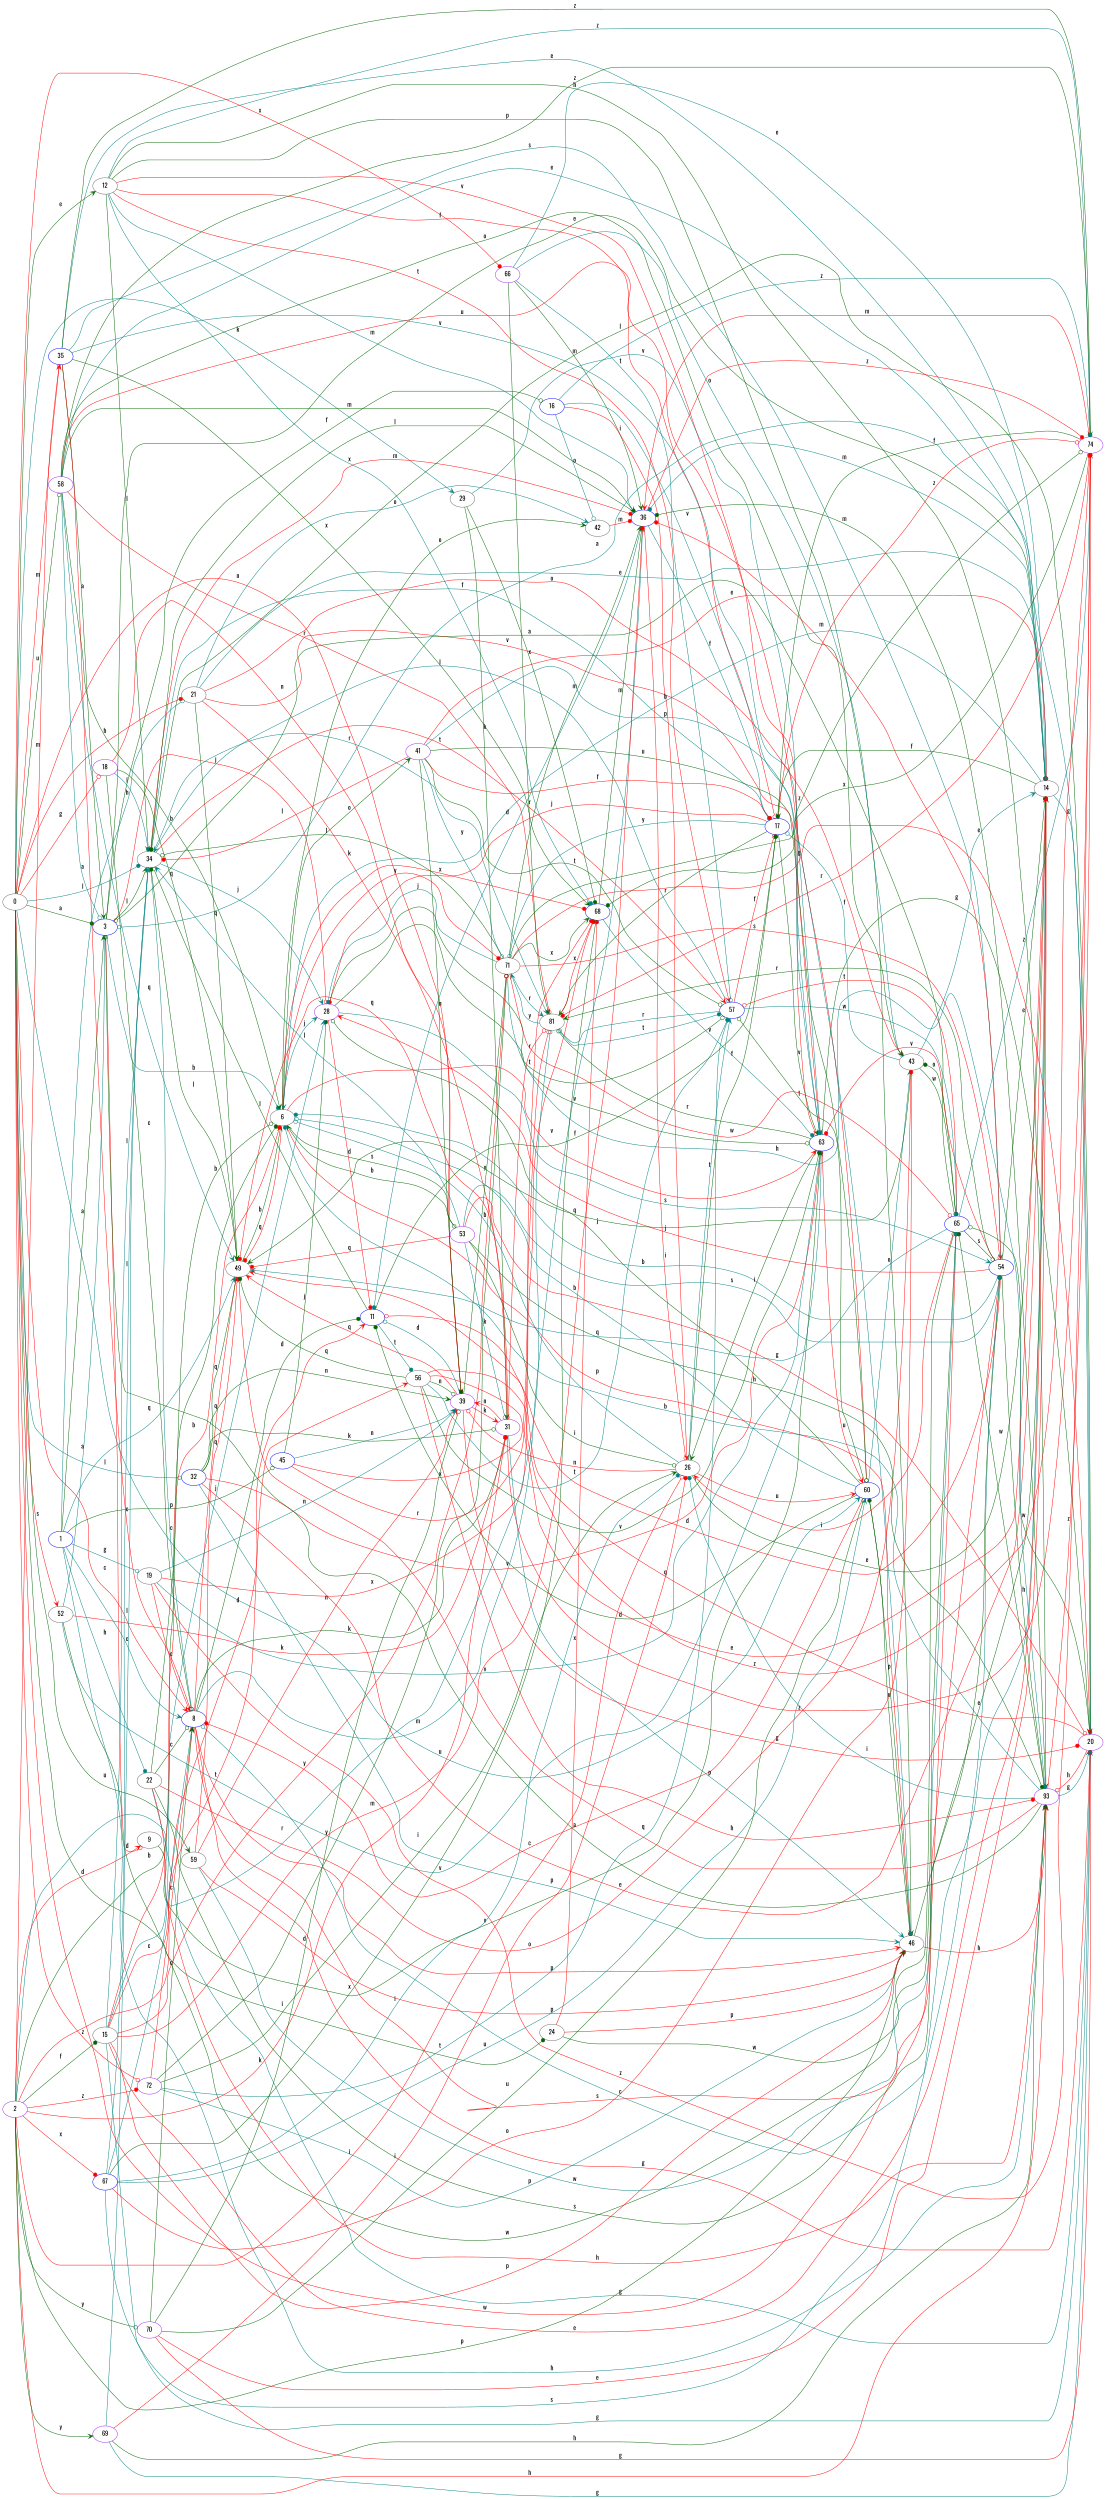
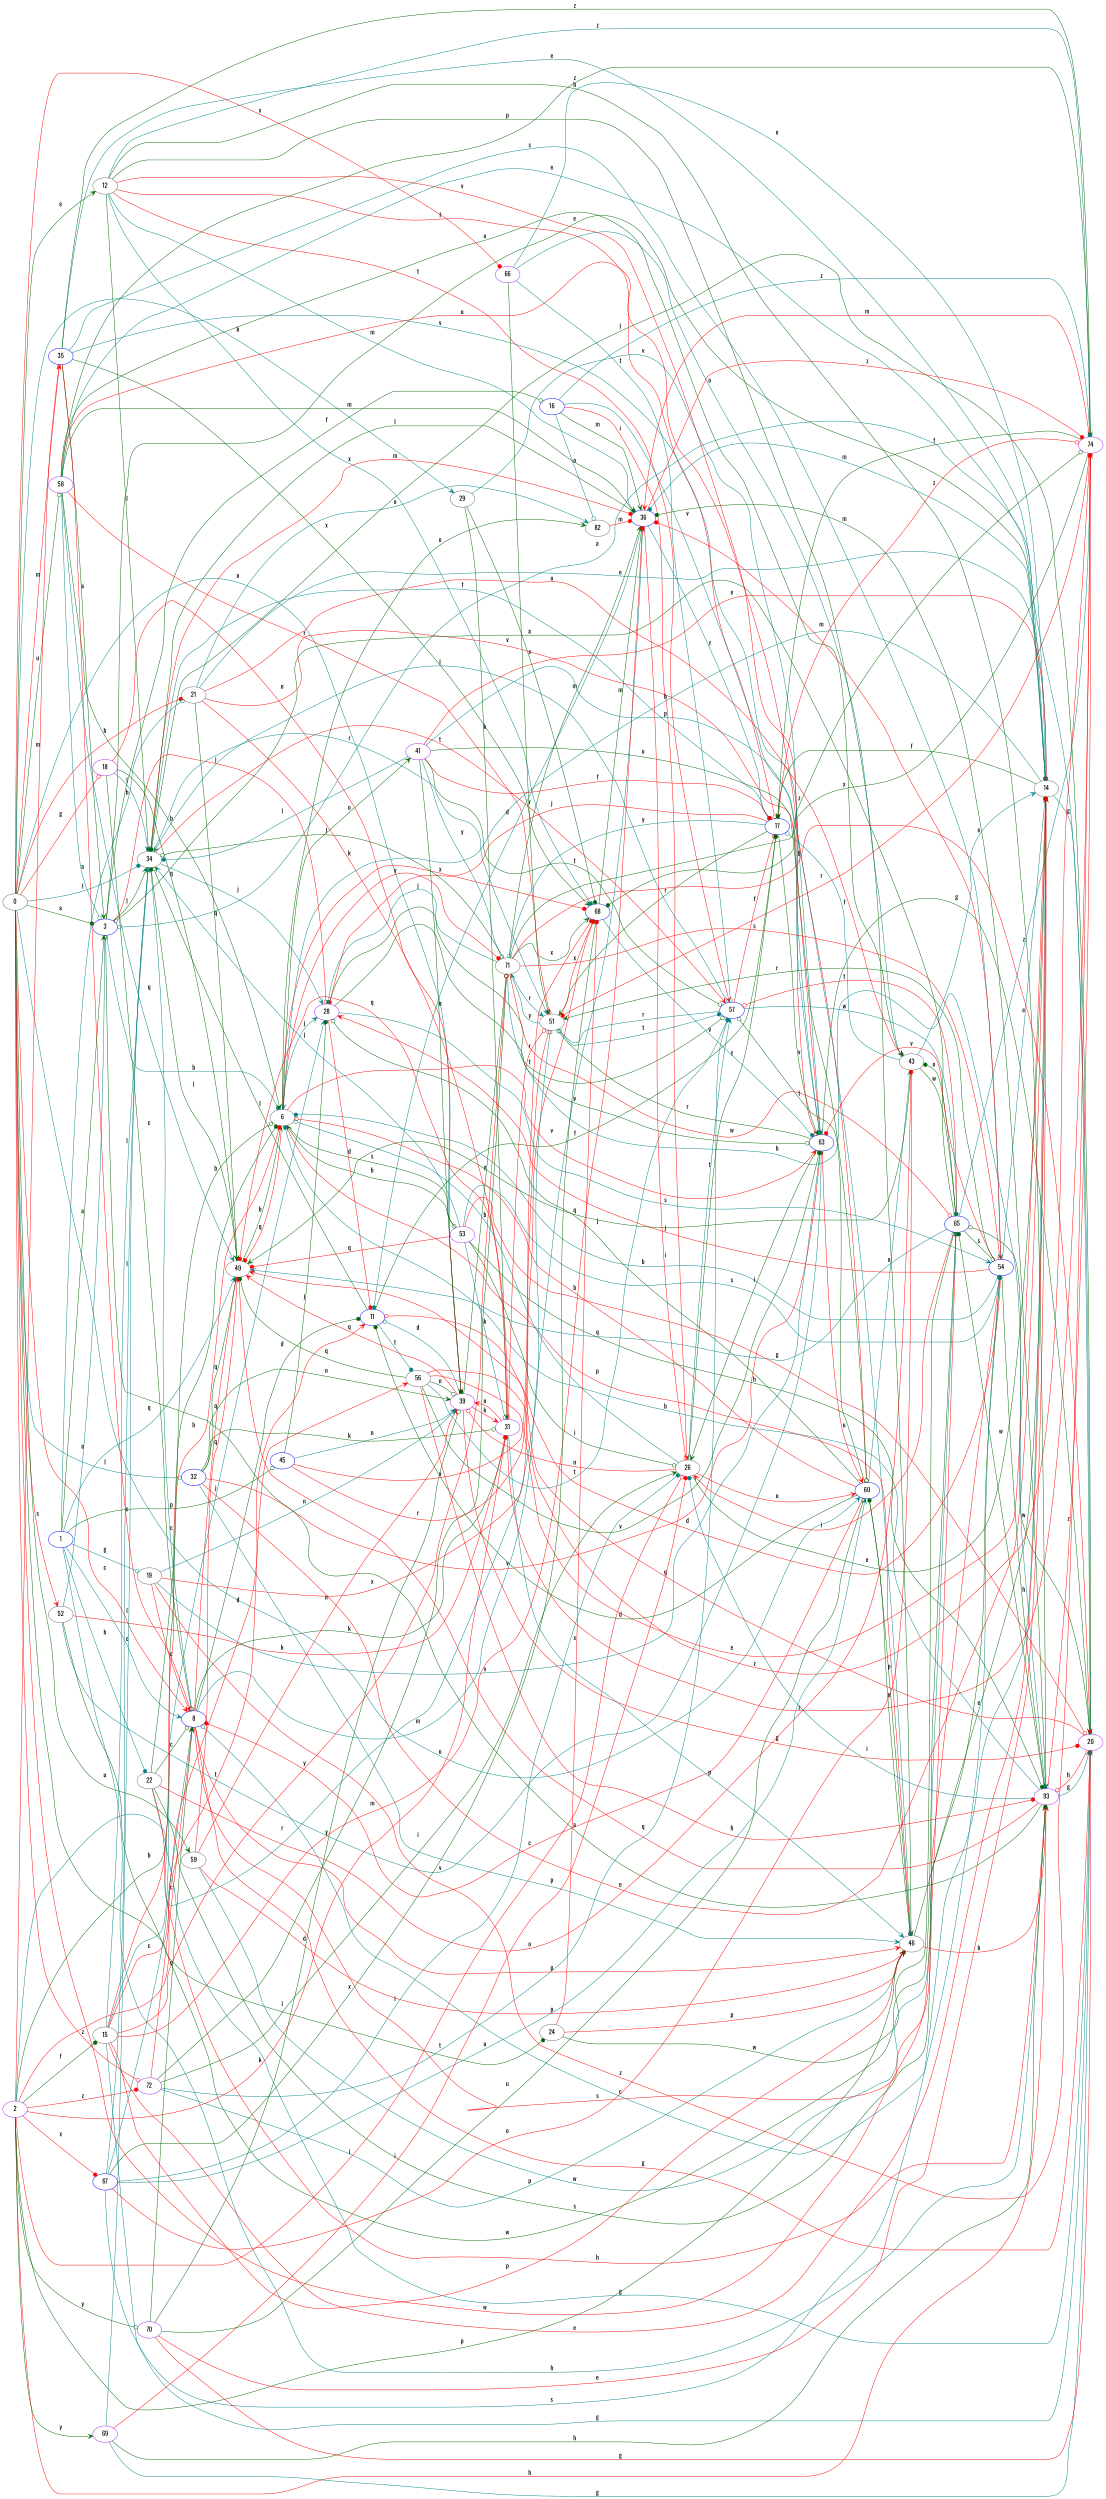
edge "66" -> "36": now "16" -> "36"
node "42": label "42" -> "82"
edge "0" -> "39": color red -> teal
edge "41" -> "34": color red -> teal
node "81": label "81" -> "51"
edge "54" -> "14": color darkgreen -> teal
edge "60" -> "6": color teal -> red
node "9": removed
